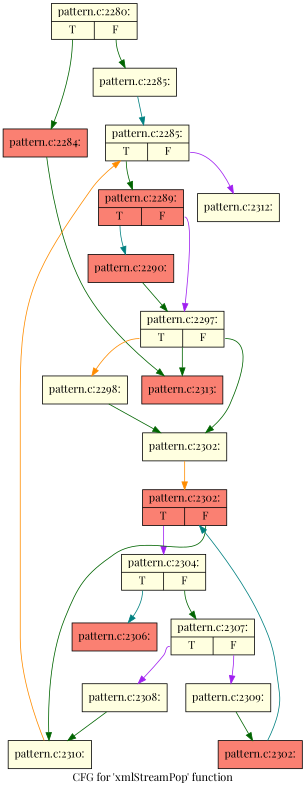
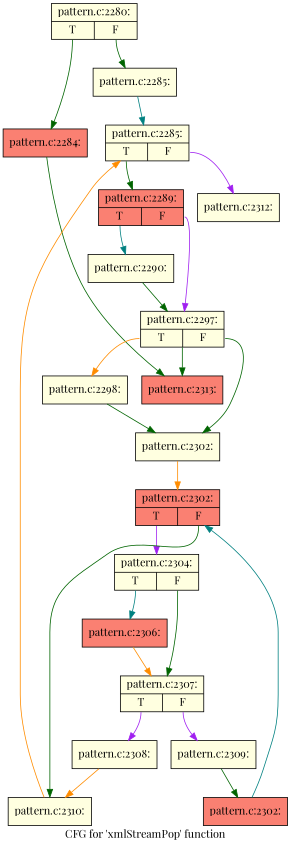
node "pattern.c:2290:": fillcolor salmon -> lightyellow
edge "pattern.c:2306:" -> "pattern.c:2307:": added
edge "pattern.c:2308:" -> "pattern.c:2310:": color darkgreen -> darkorange
